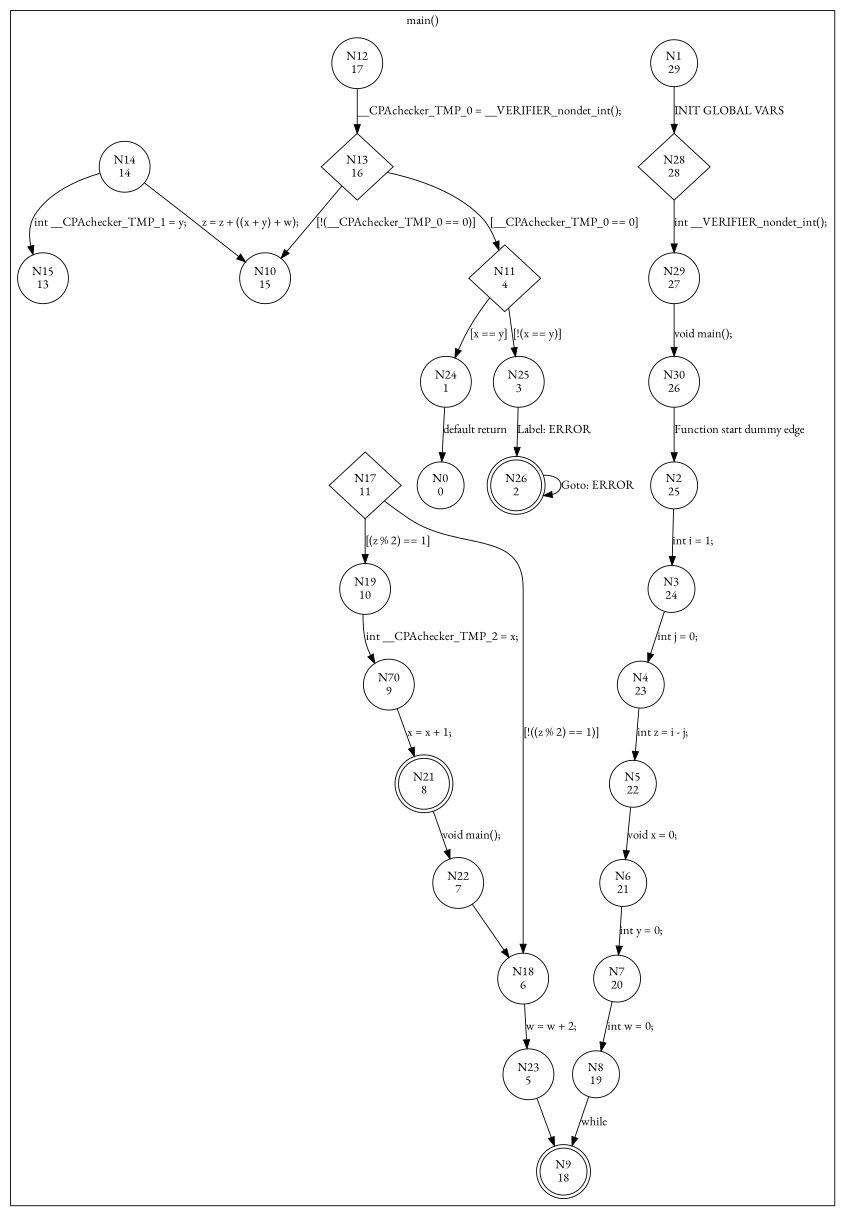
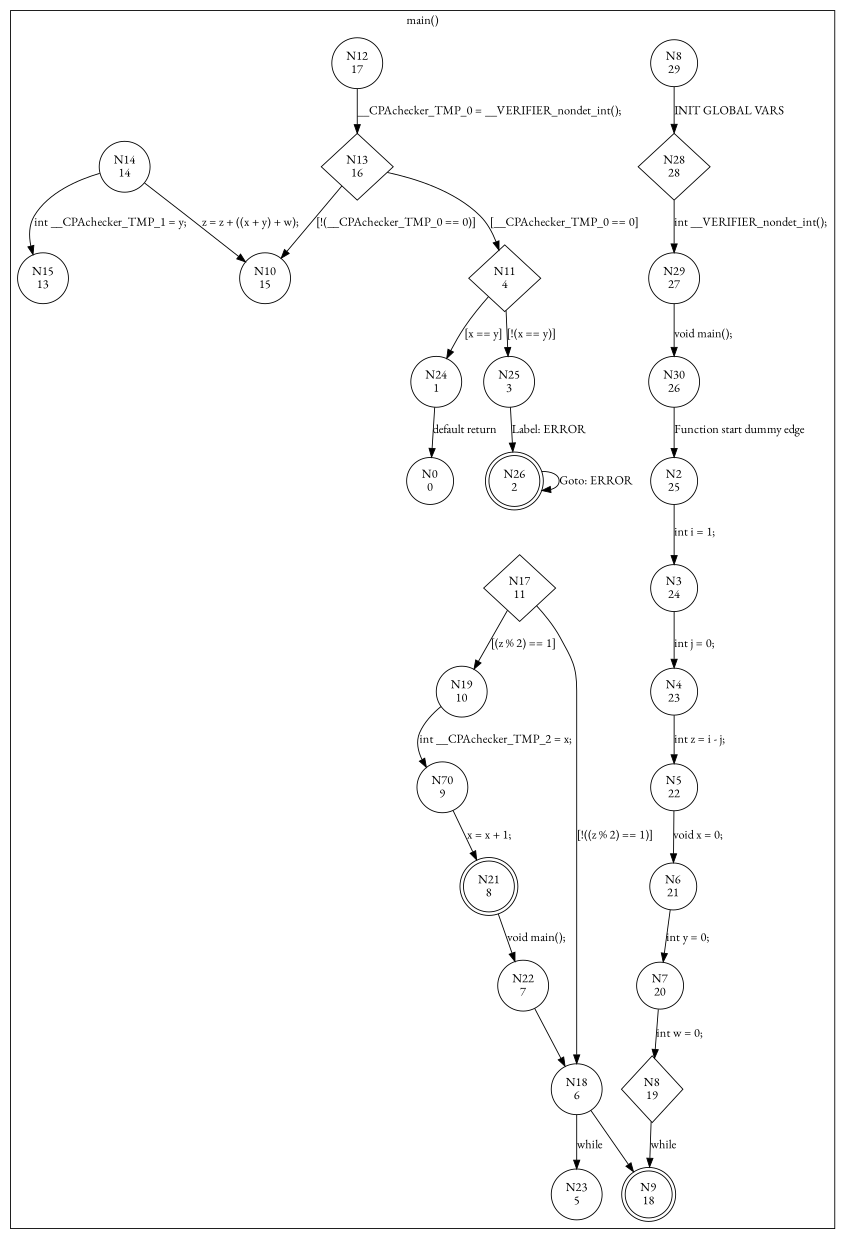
node "N1 29": label "N1 29" -> "N8 29"
edge "N18 6" -> "N23 5": label "w = w + 2;" -> "while"
node "N8 19": shape circle -> diamond
edge "N23 5" -> "N9 18": now "N18 6" -> "N9 18"
